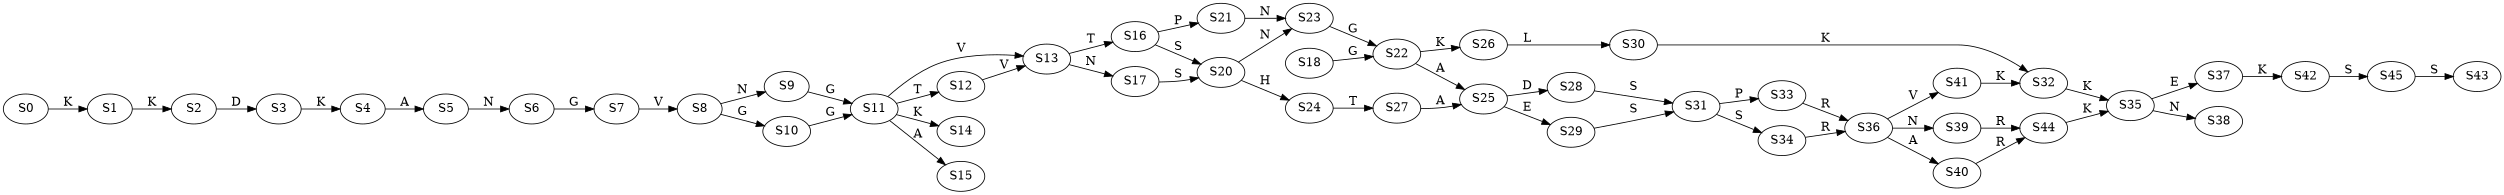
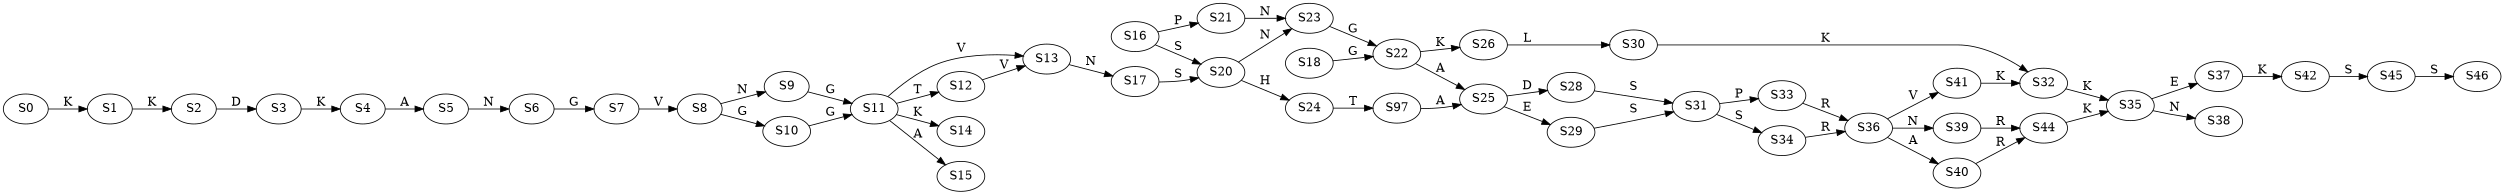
edge "S13" -> "S16": removed, label "T"
node "S43": label "S43" -> "S46"
node "S27": label "S27" -> "S97"
